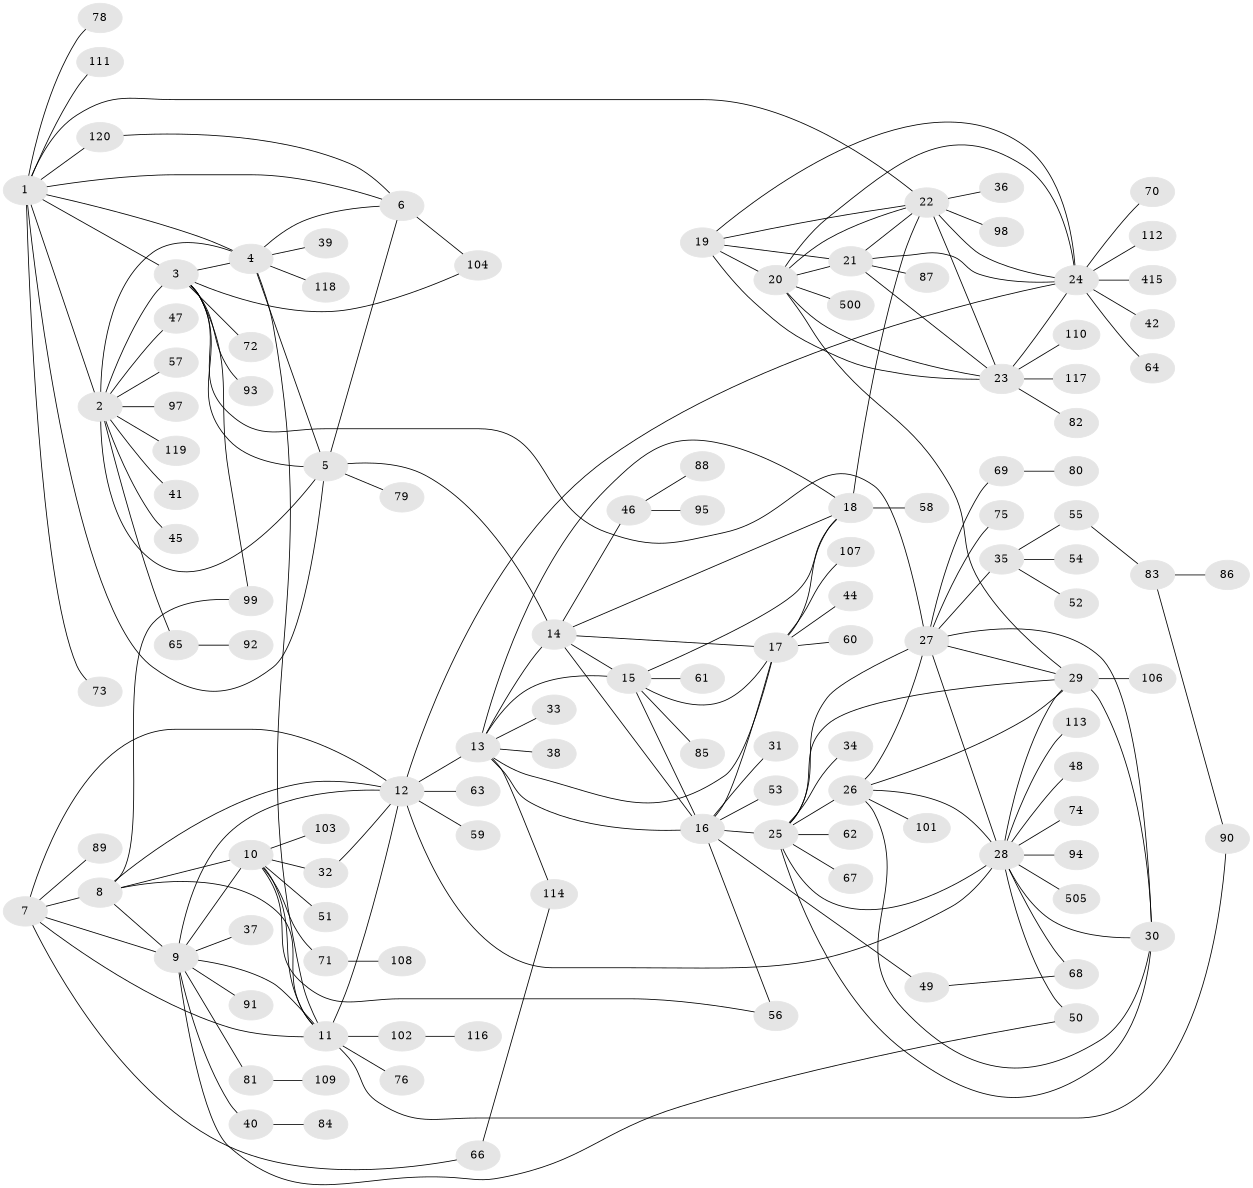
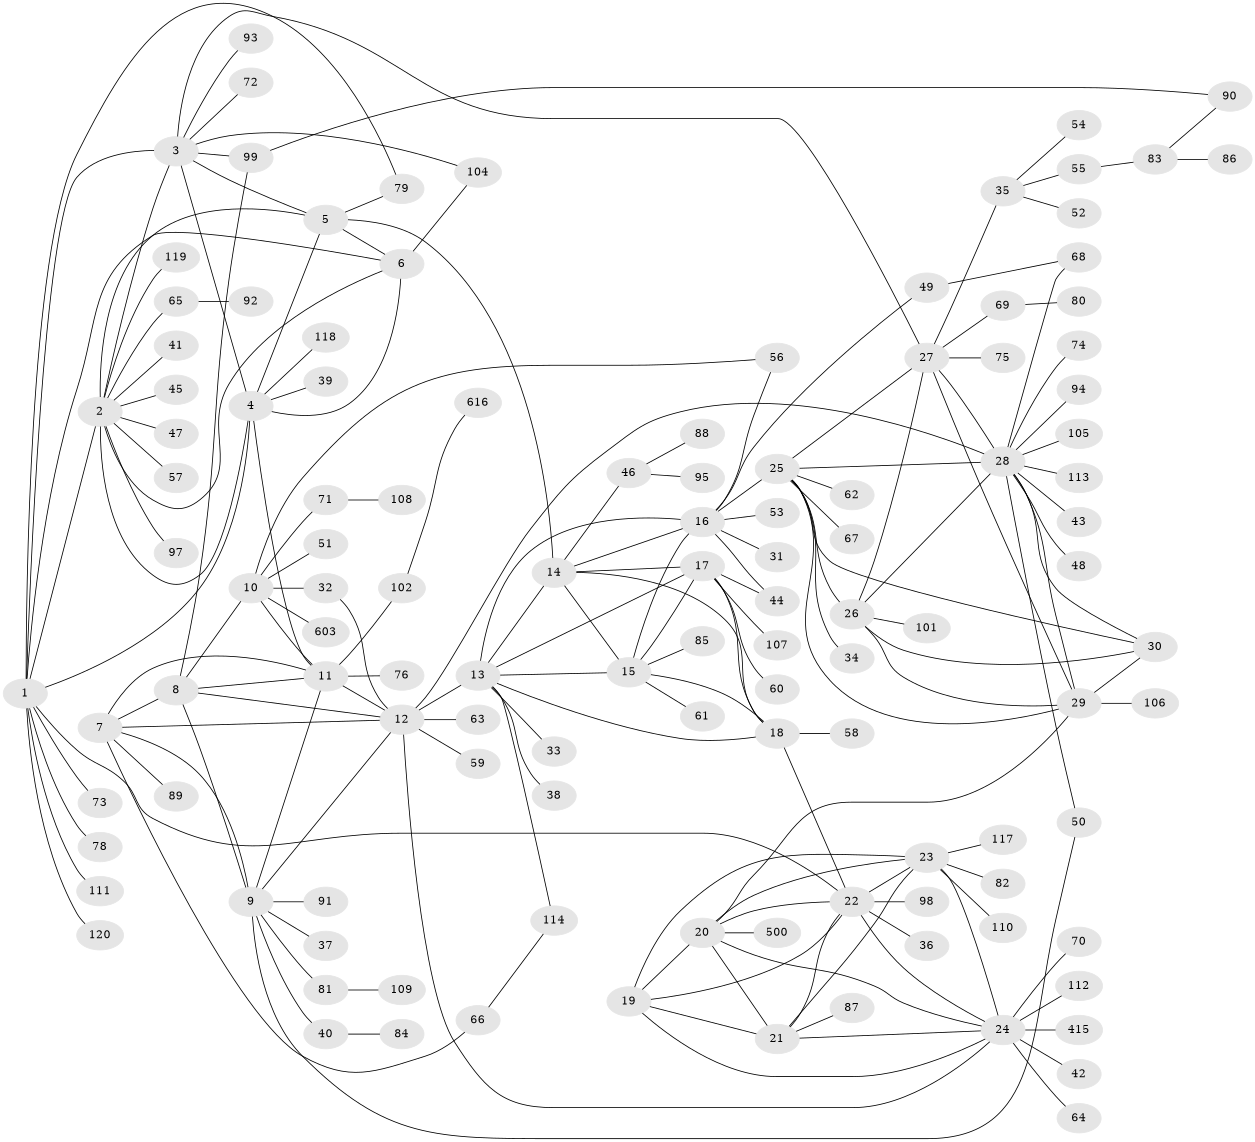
edge "120" -- "6": now "2" -- "6"
node "43": added
edge "1" -- "5": now "1" -- "79"
edge "27" -- "30": removed
edge "17" -- "16": now "44" -- "16"
node "103": label "103" -> "603"
node "505": label "505" -> "105"
edge "10" -- "9": removed
node "116": label "116" -> "616"
edge "90" -- "11": now "90" -- "99"
